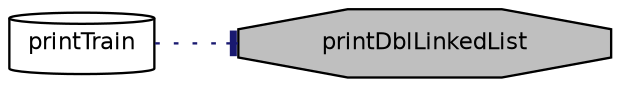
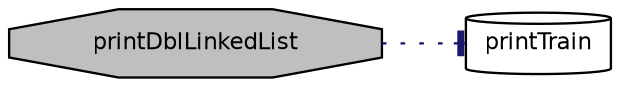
edge "printTrain" -> "printDblLinkedList": reversed
